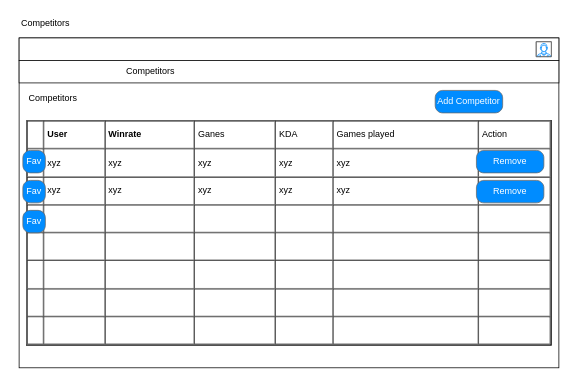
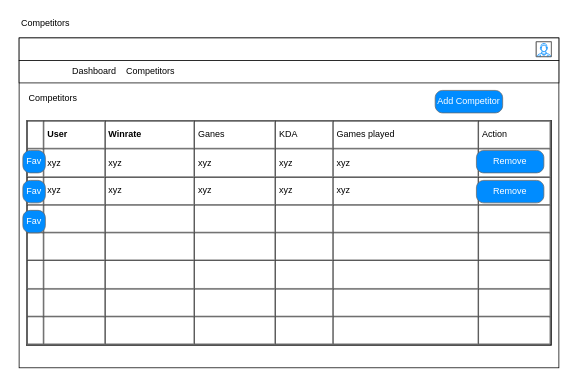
node "Dashboard": added
